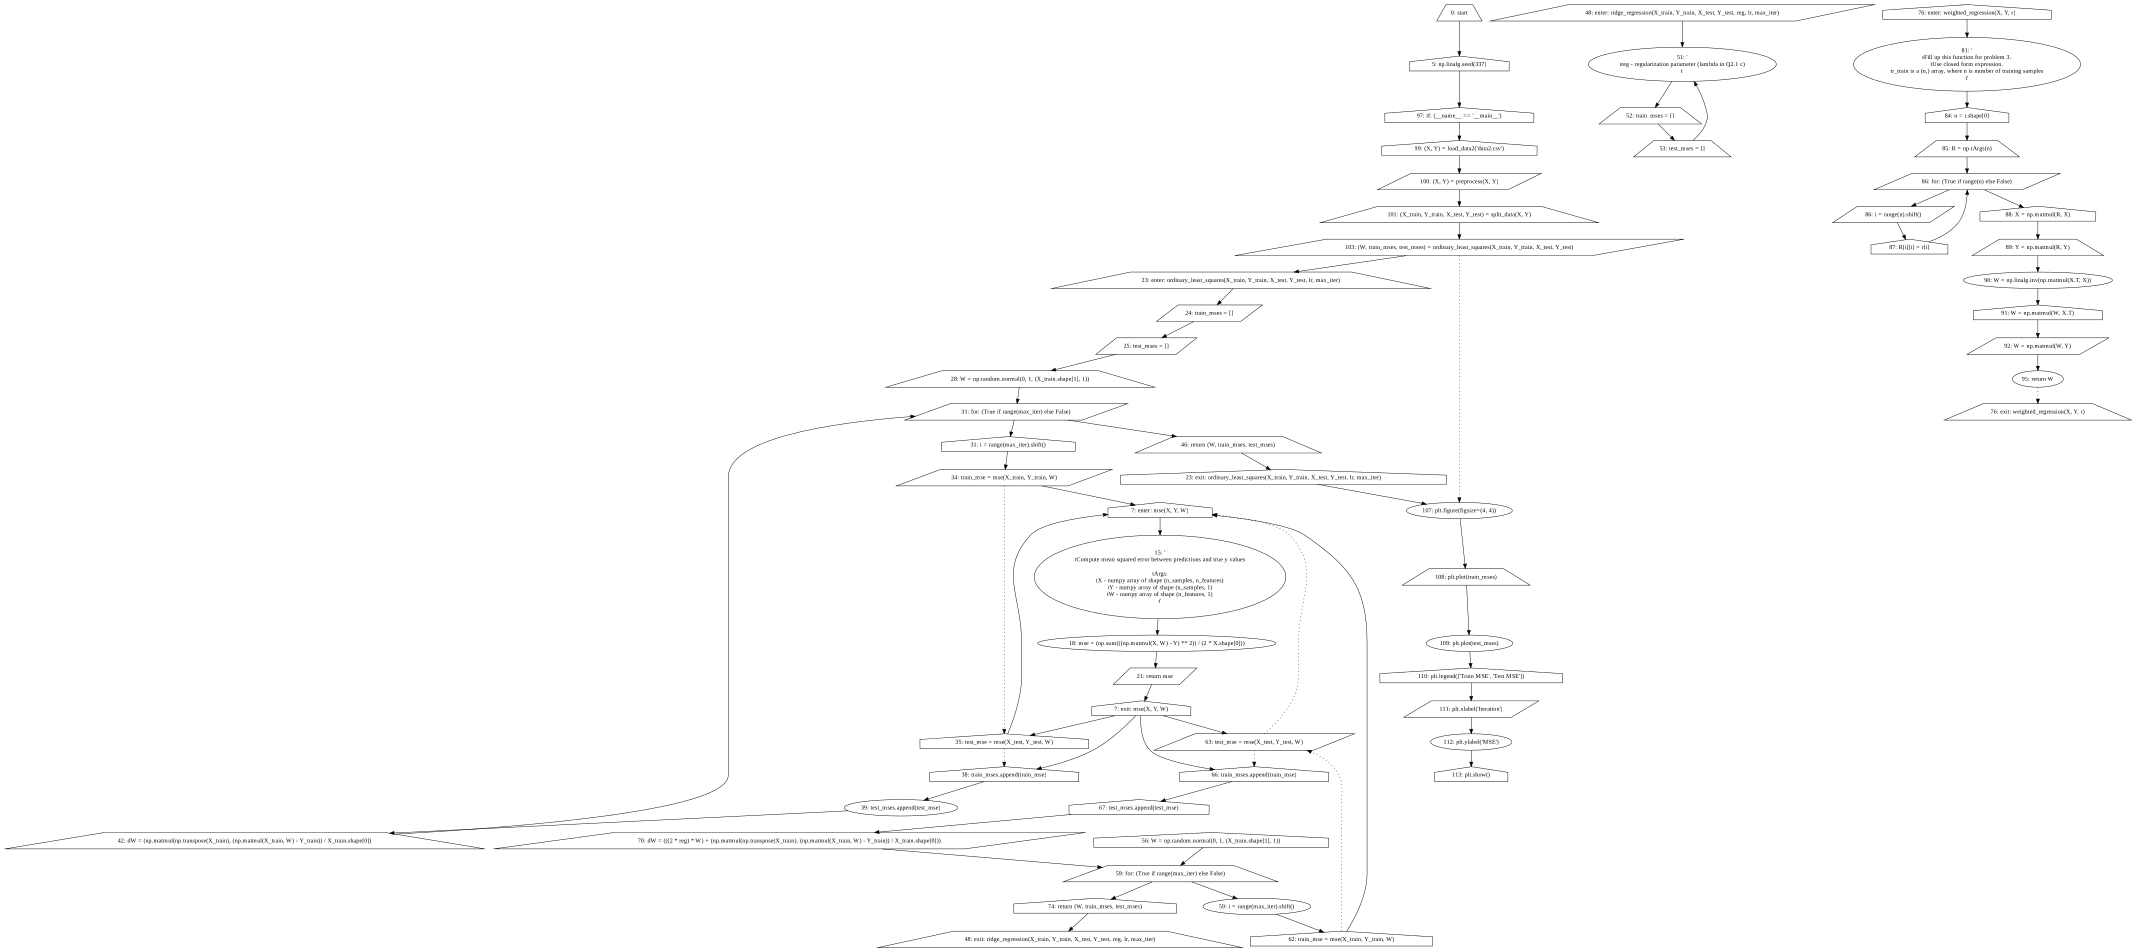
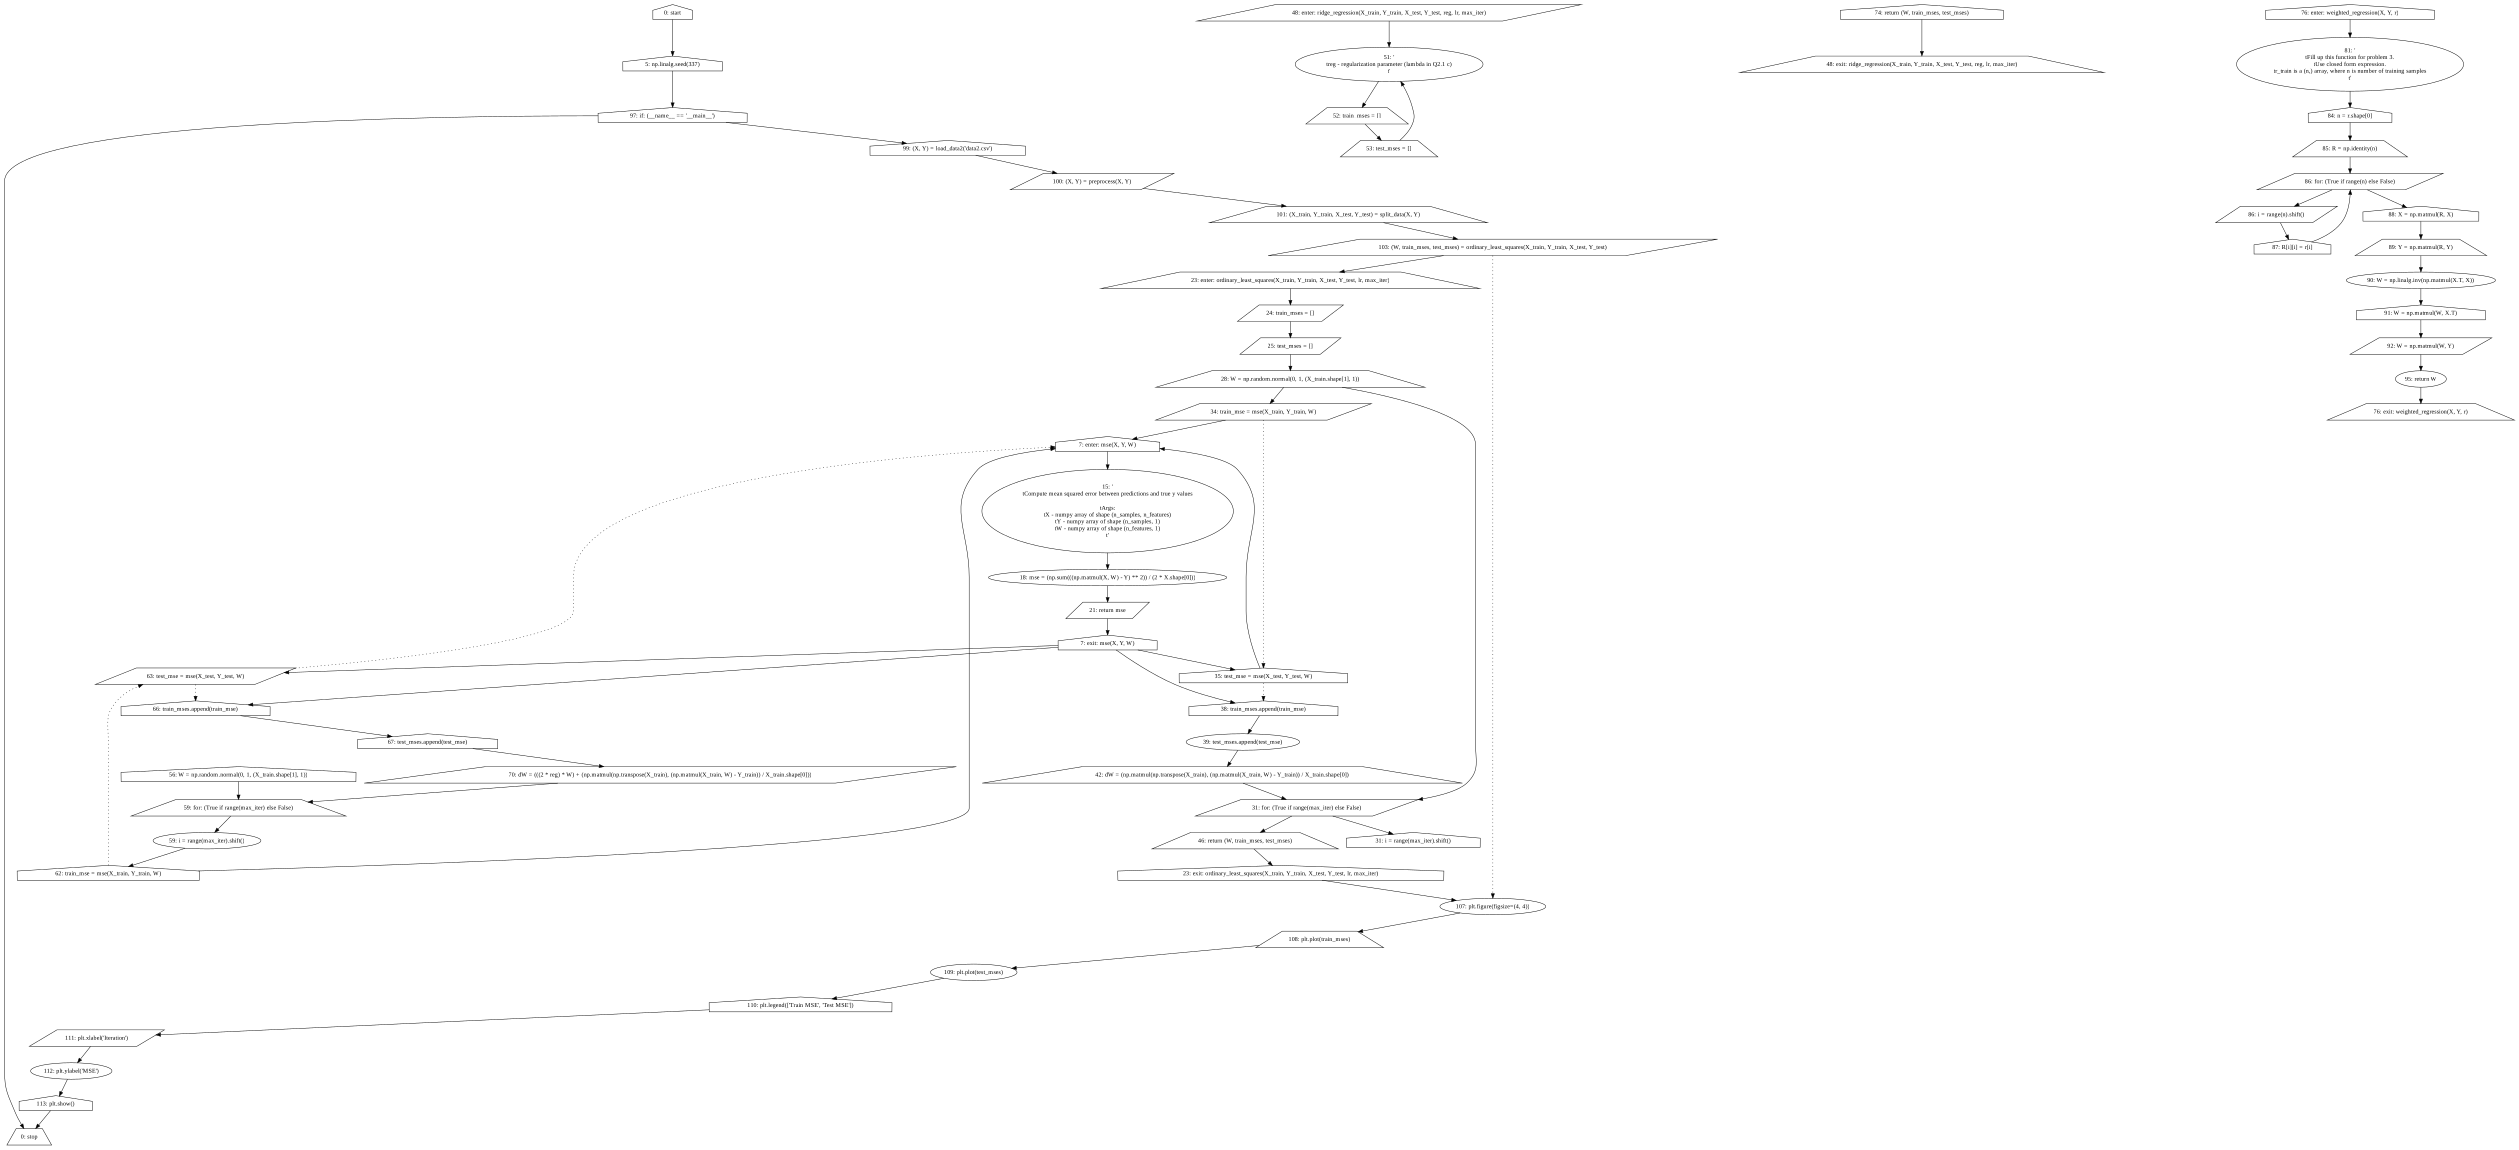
node "0: start": shape trapezium -> house
node "85: R = np.tArgs(n)": label "85: R = np.tArgs(n)" -> "85: R = np.identity(n)"
edge "95: return W" -> "76: exit: weighted_regression(X, Y, r)": style dotted -> solid
edge "31: i = range(max_iter).shift()" -> "34: train_mse = mse(X_train, Y_train, W)": now "28: W = np.random.normal(0, 1, (X_train.shape[1], 1))" -> "34: train_mse = mse(X_train, Y_train, W)"
edge "59: for: (True if range(max_iter) else False)" -> "74: return (W, train_mses, test_mses)": removed
node "0: stop": added
